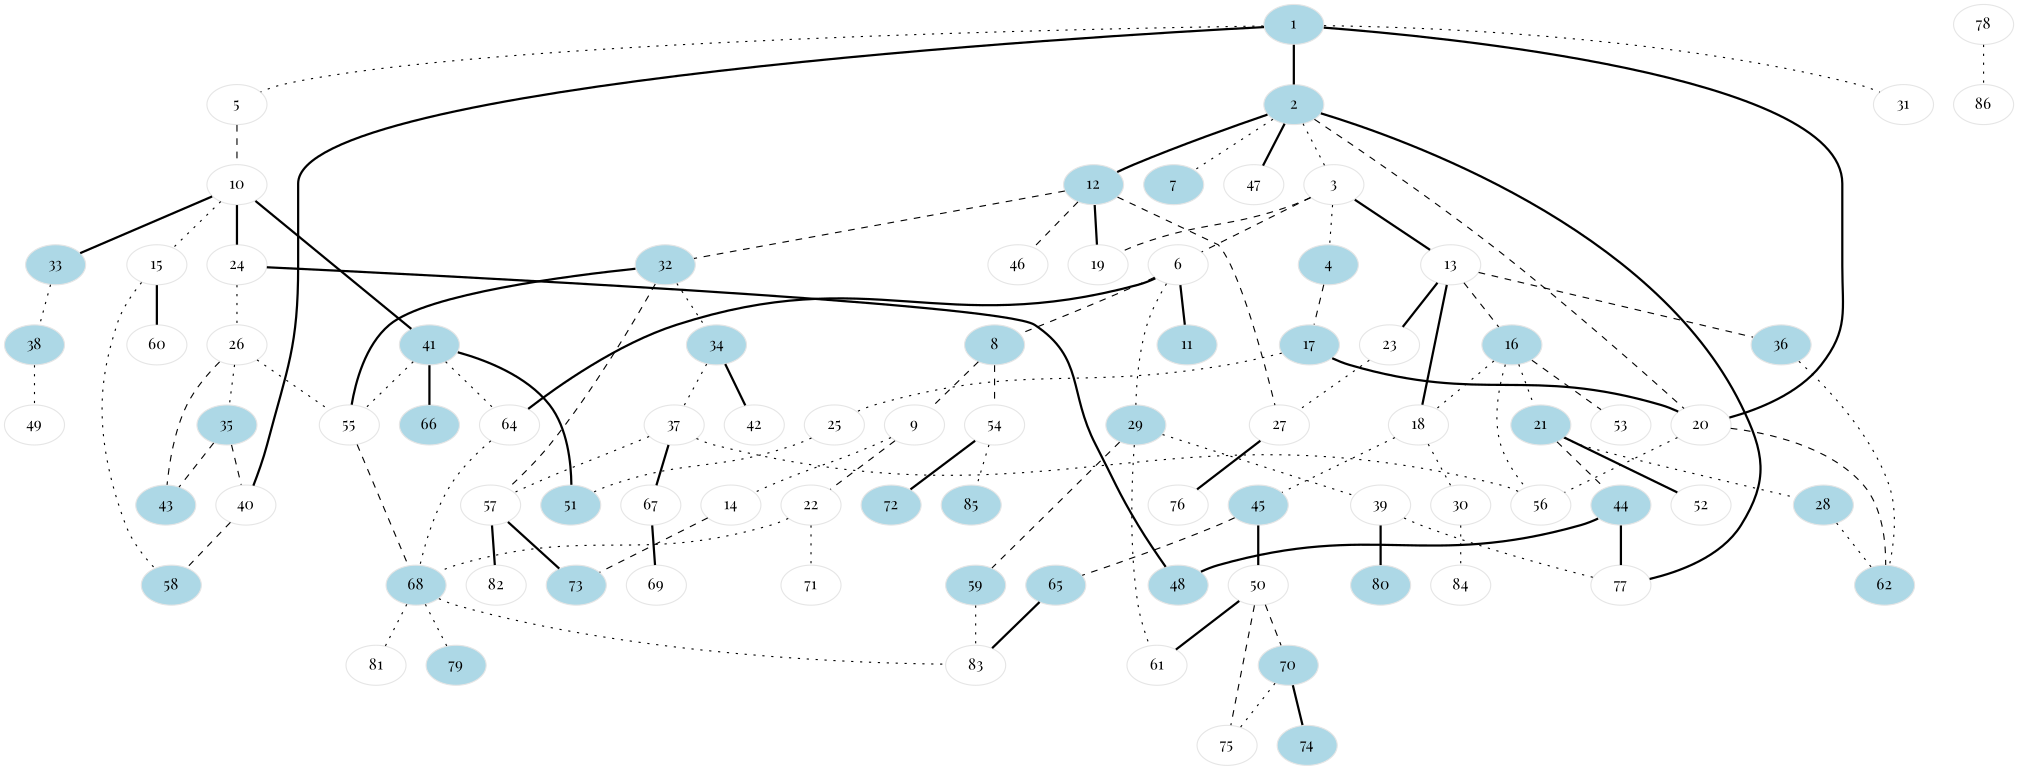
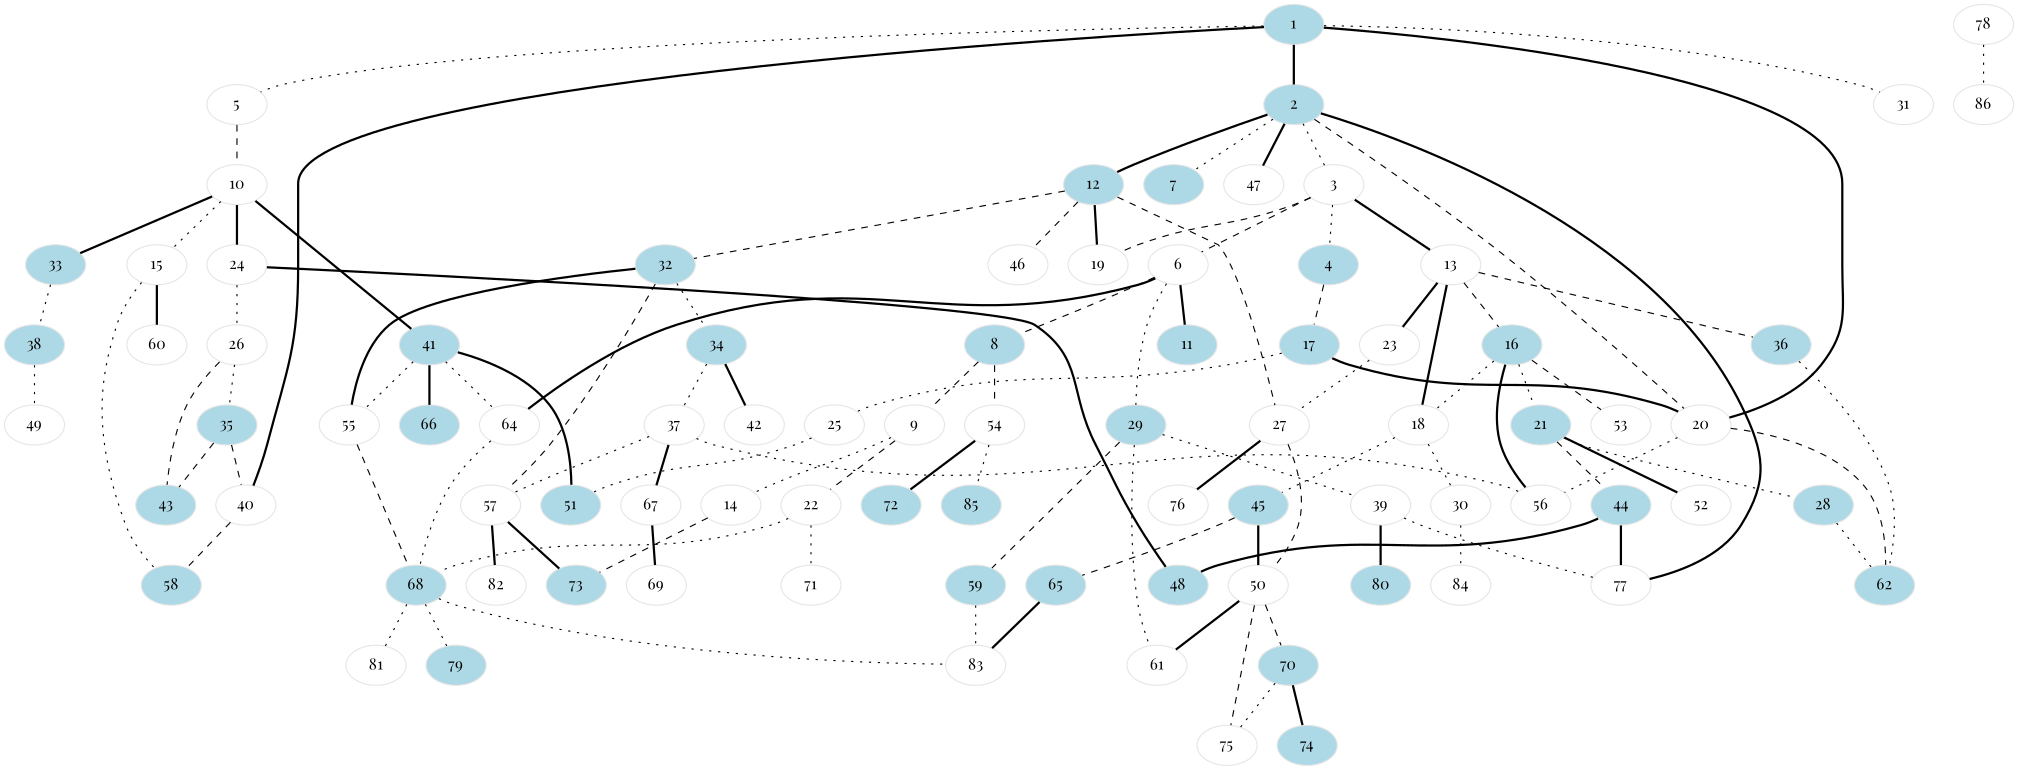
edge "26" -- "55": removed
edge "16" -- "56": style dotted -> bold
edge "27" -- "50": added
